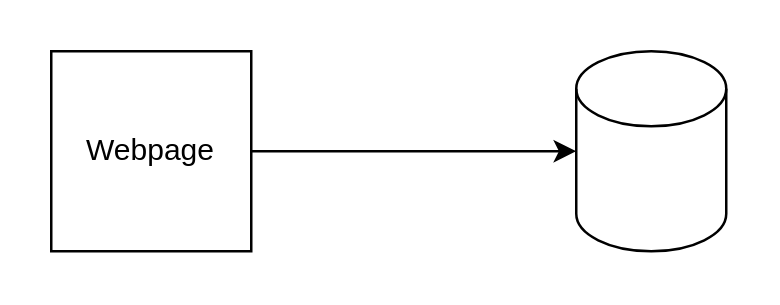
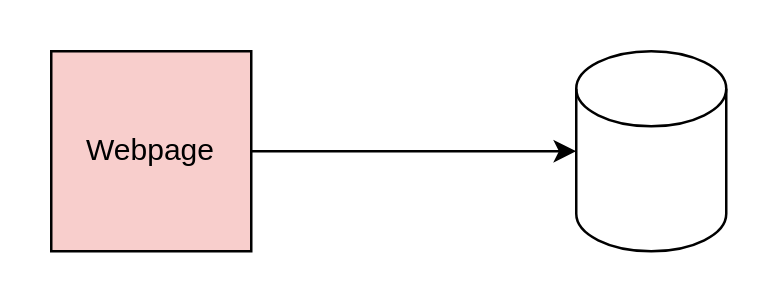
node "Webpage": fillcolor #ffffff -> #f8cecc
